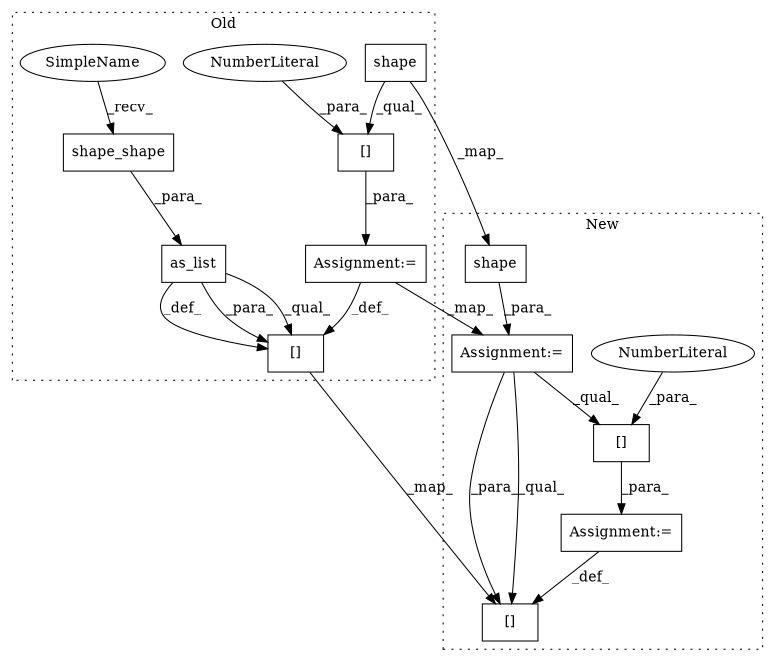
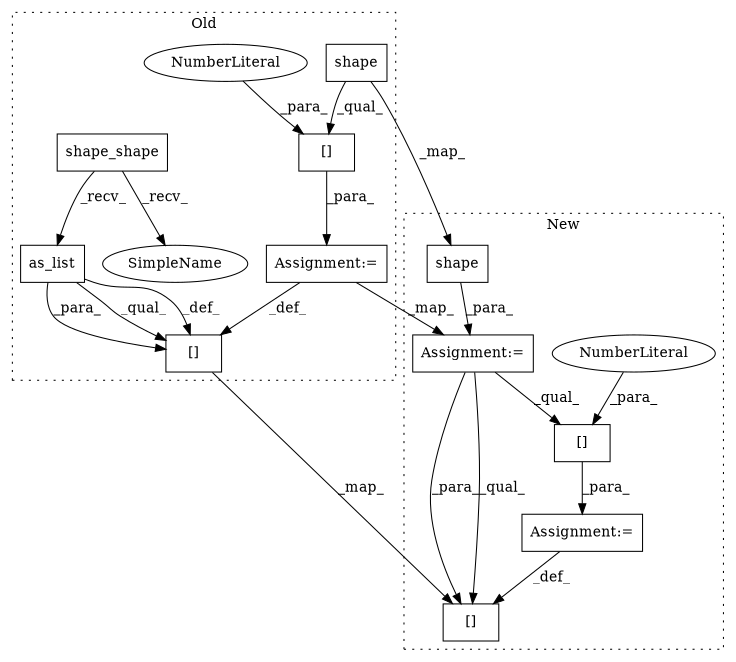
edge "SimpleName" -> "shape_shape": reversed
edge "shape_shape" -> "as_list": label "_para_" -> "_recv_"
